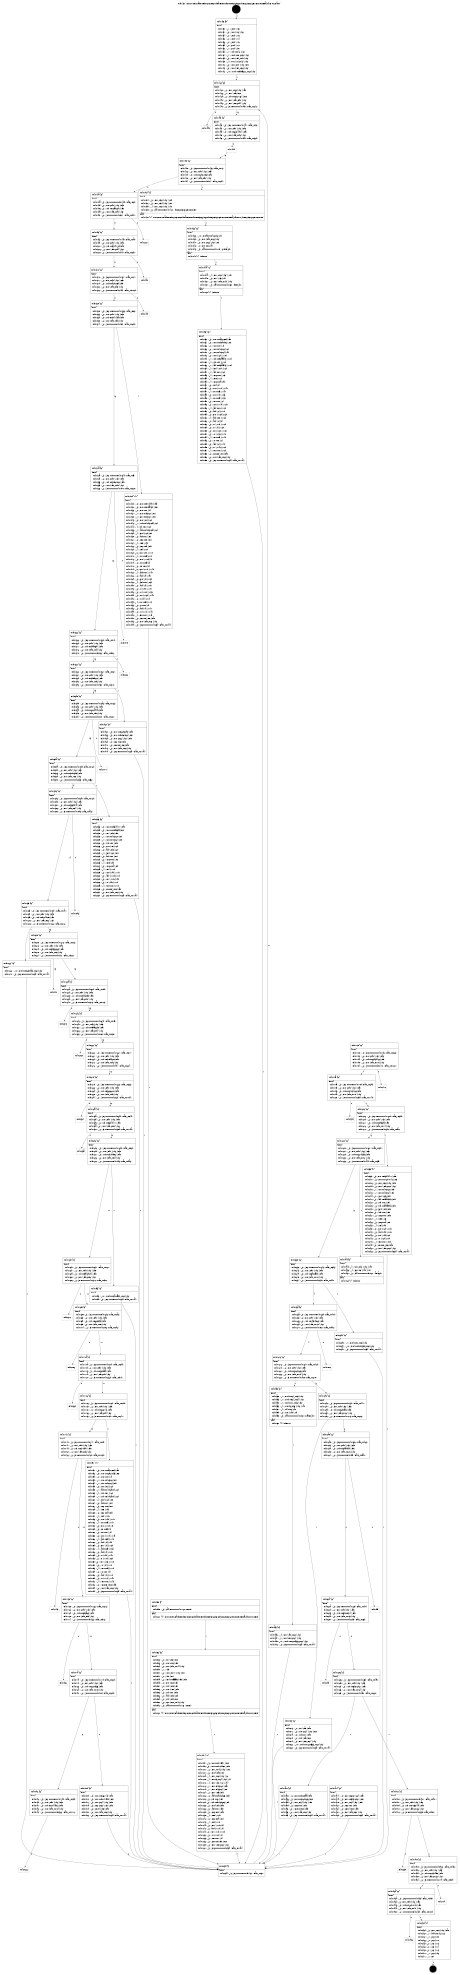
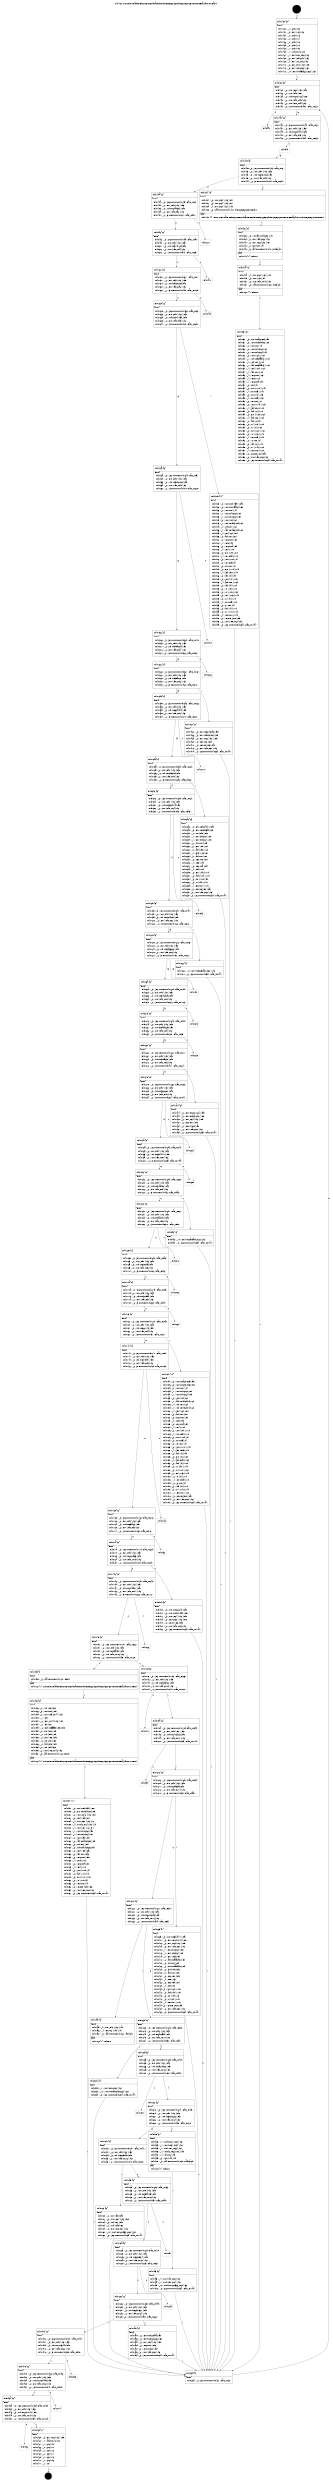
edge "0x401662 [28]" -> "0x401a74 [30]": added, label "1"
node "0x4017b2 [28]": added
